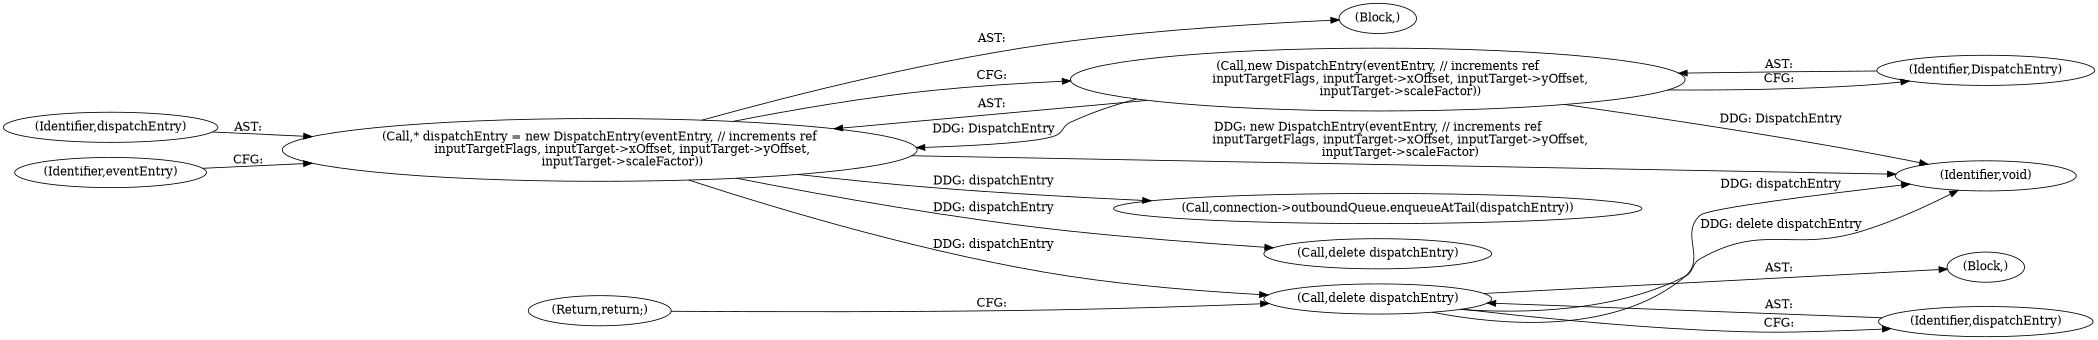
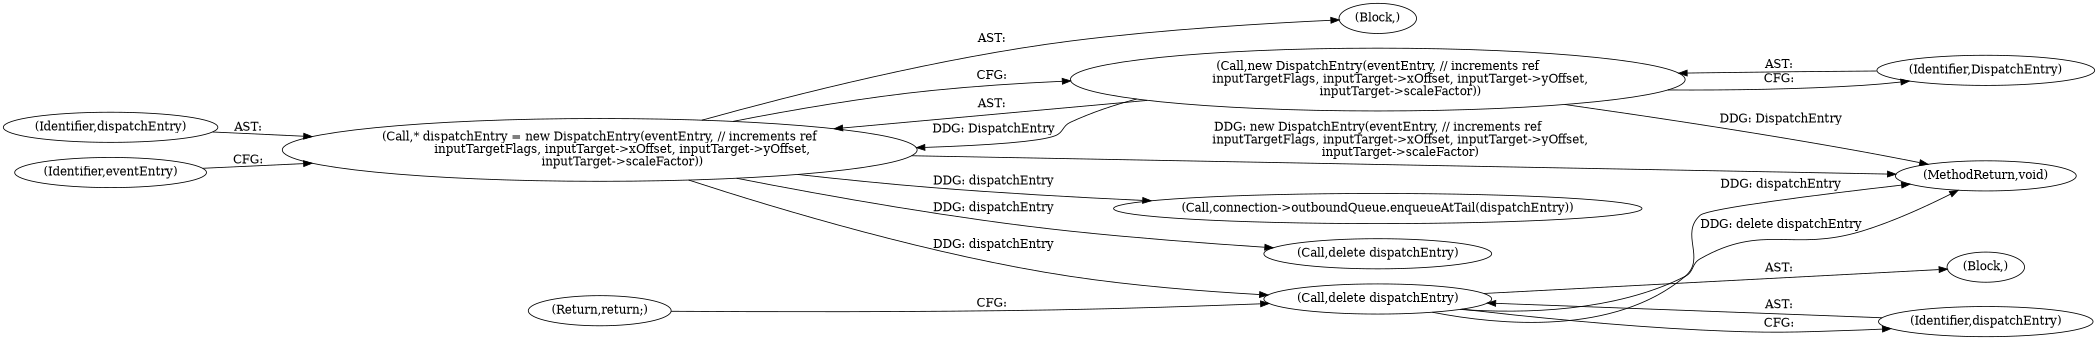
node "(Identifier,void)": label "(Identifier,void)" -> "(MethodReturn,void)"
